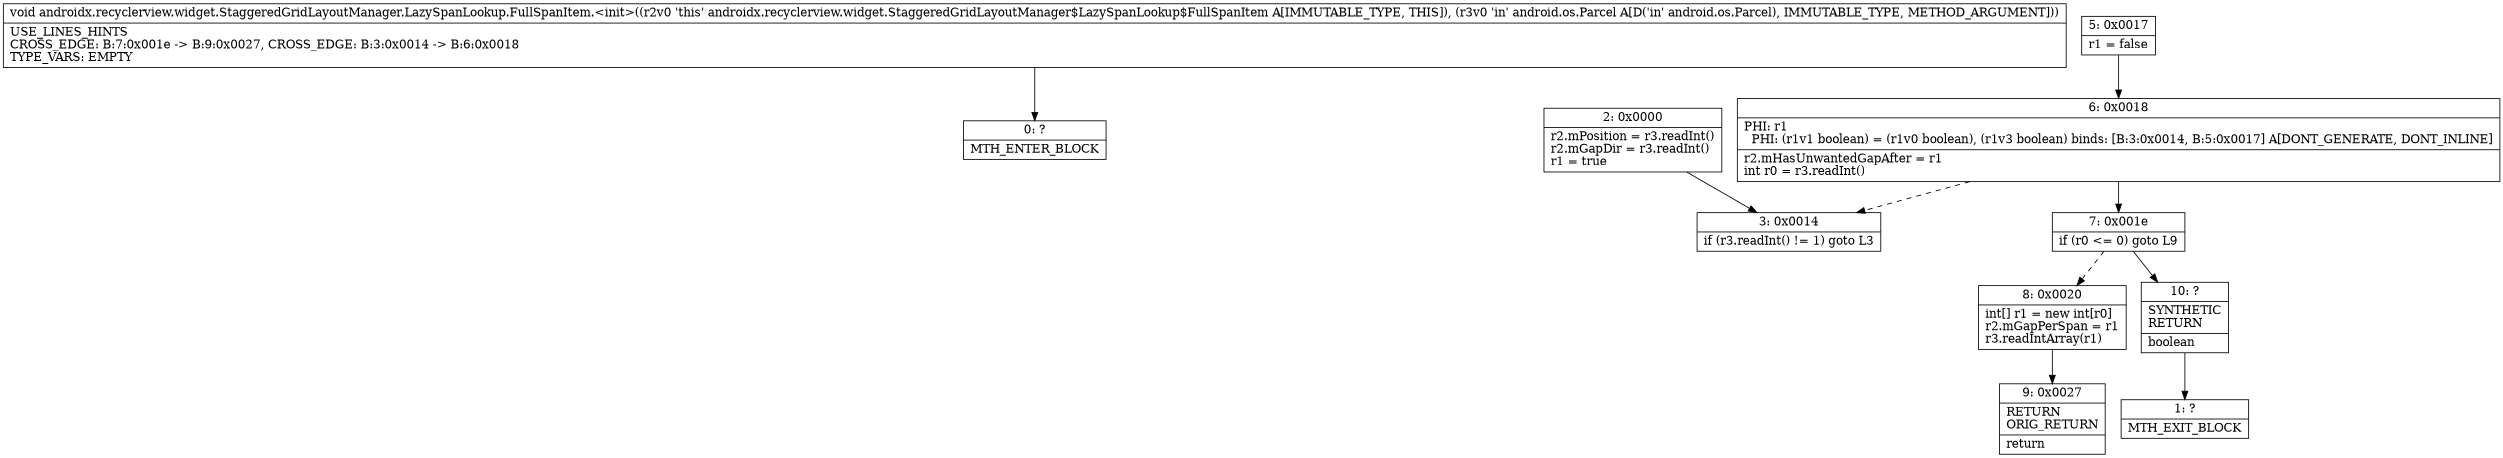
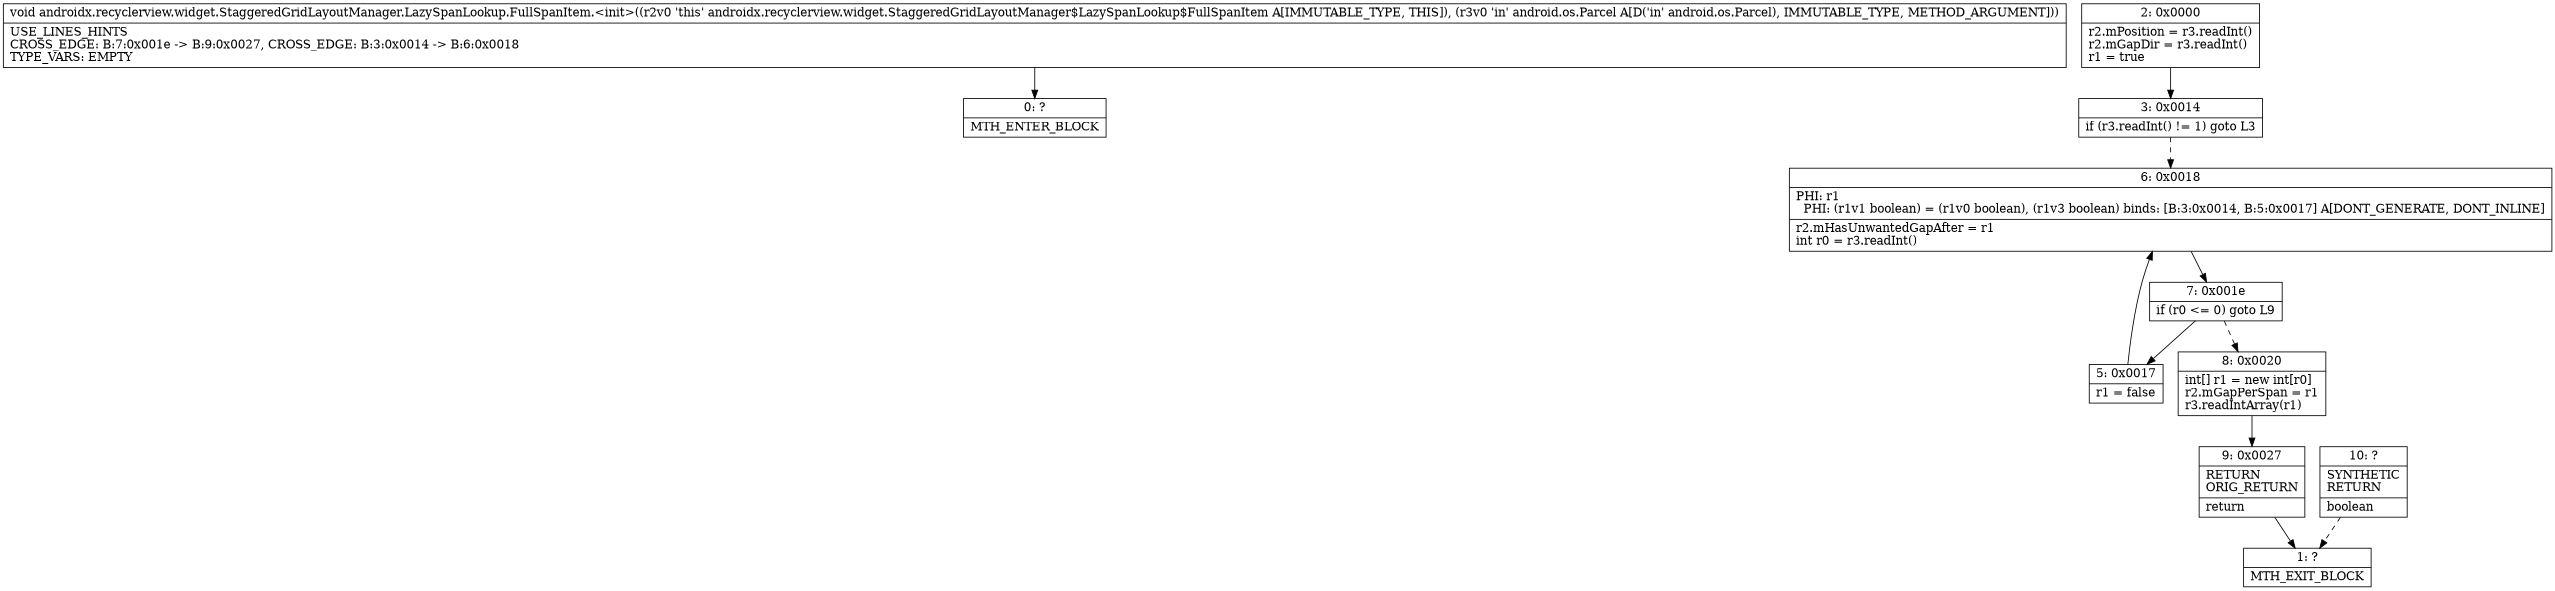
edge "6: 0x0018" -> "3: 0x0014": reversed
edge "7: 0x001e" -> "10: ?": now "7: 0x001e" -> "5: 0x0017"
edge "10: ?" -> "1: ?": style solid -> dashed
edge "9: 0x0027" -> "1: ?": added
